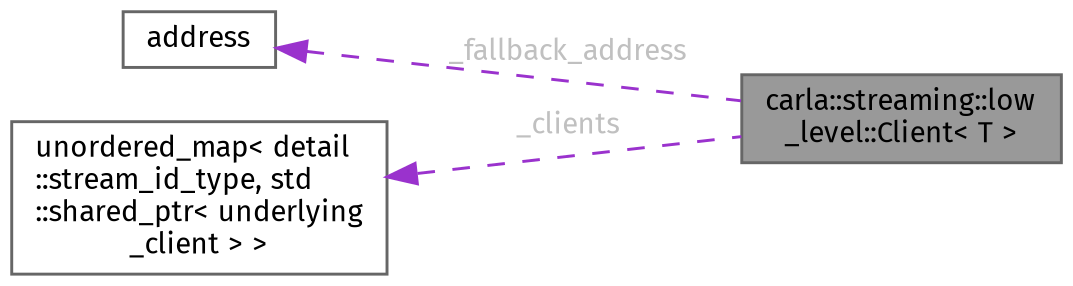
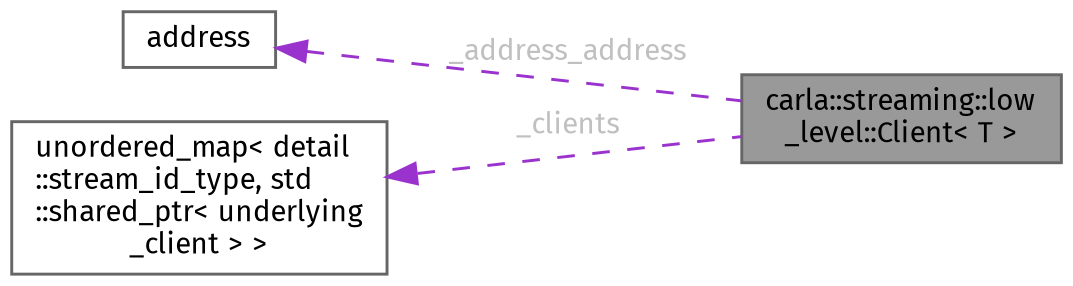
edge "carla::streaming::low _level::Client< T >" -> "address": label " _fallback_address" -> " _address_address"
